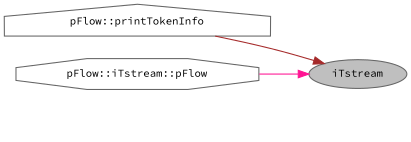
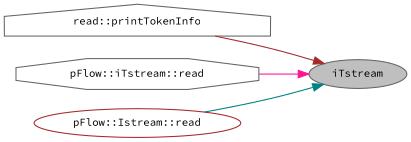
node "pFlow::printTokenInfo": label "pFlow::printTokenInfo" -> "read::printTokenInfo"
node "pFlow::iTstream::pFlow": label "pFlow::iTstream::pFlow" -> "pFlow::iTstream::read"
node "pFlow::Istream::read": added
